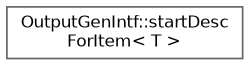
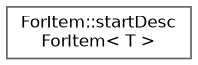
node "OutputGenIntf::startDesc ForItem< T >": label "OutputGenIntf::startDesc ForItem< T >" -> "ForItem::startDesc ForItem< T >"
